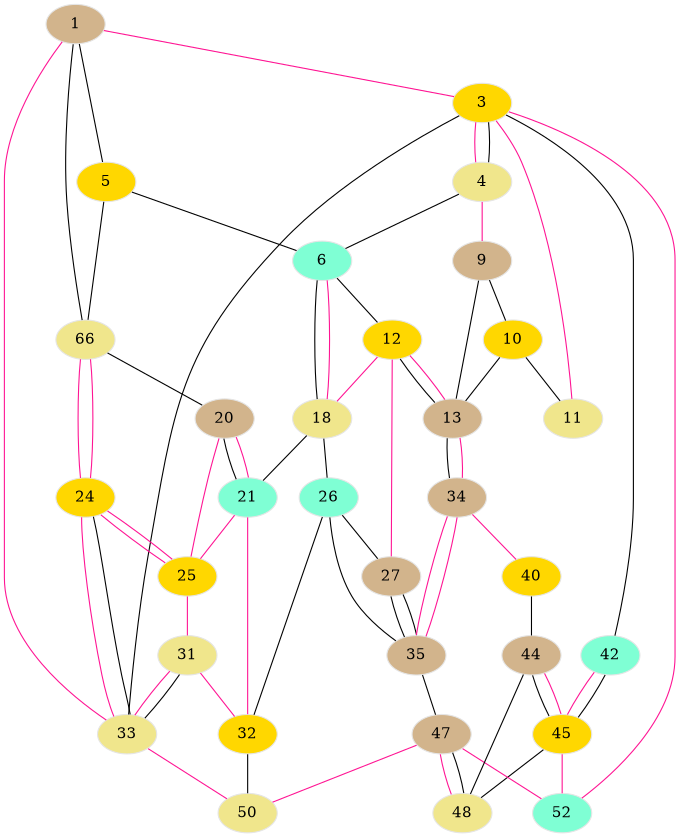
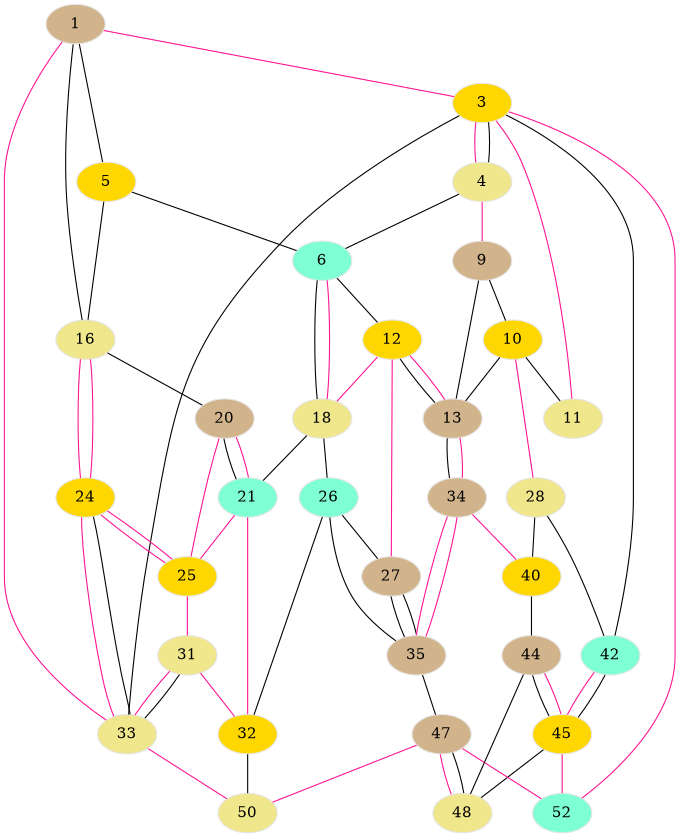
node "66": label "66" -> "16"
node "28": added
